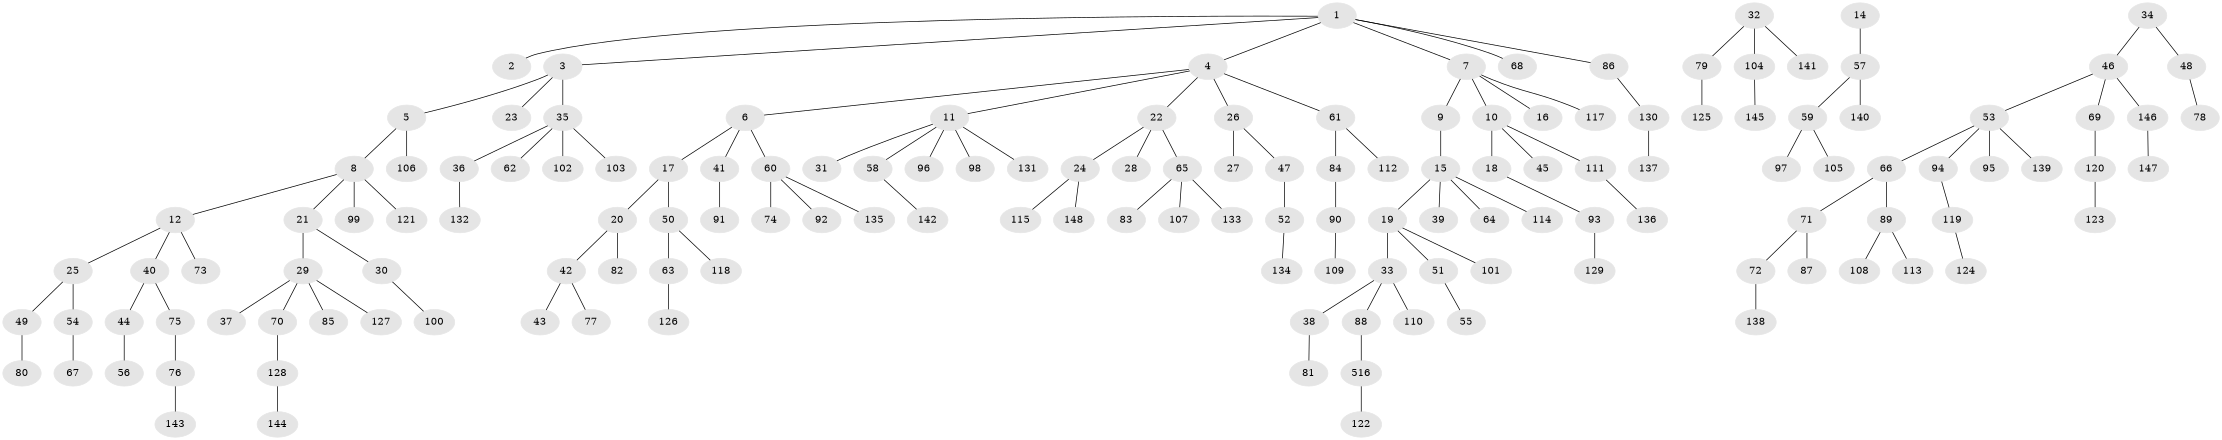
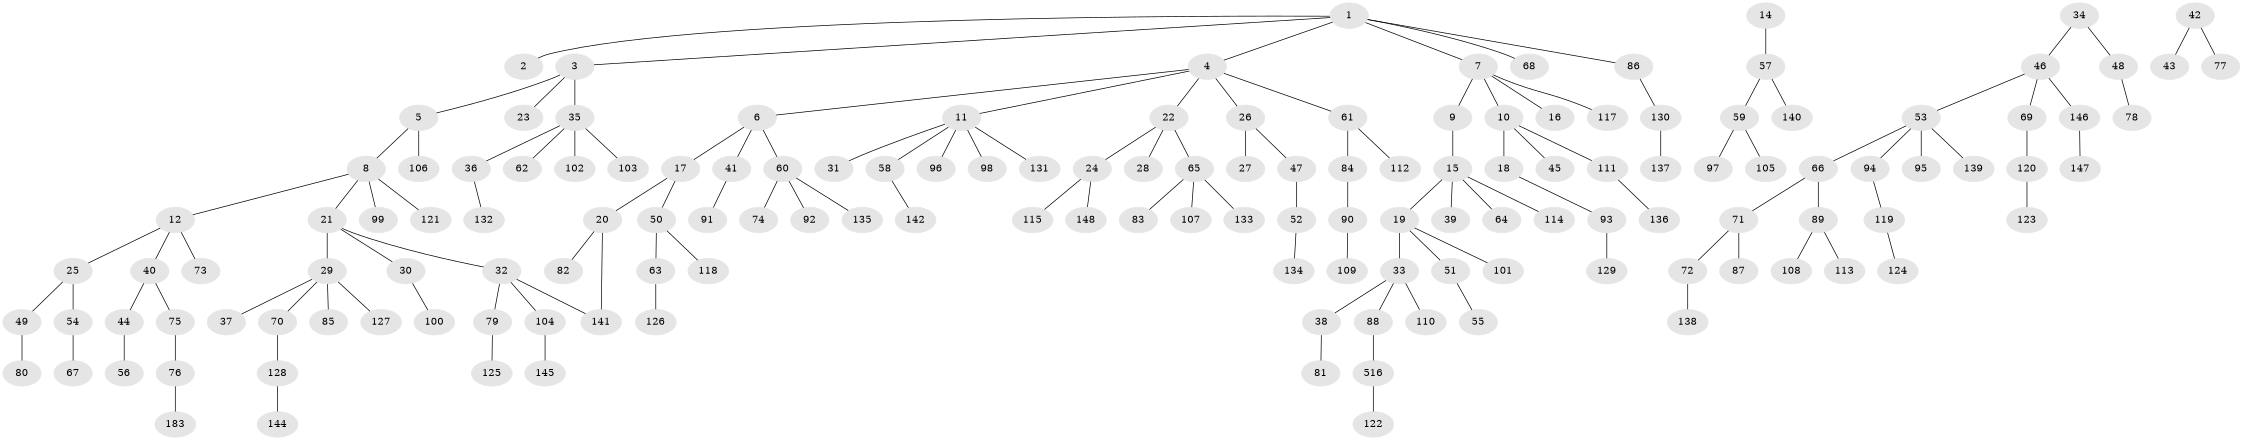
edge "20" -- "42": now "20" -- "141"
edge "21" -- "32": added
node "143": label "143" -> "183"
